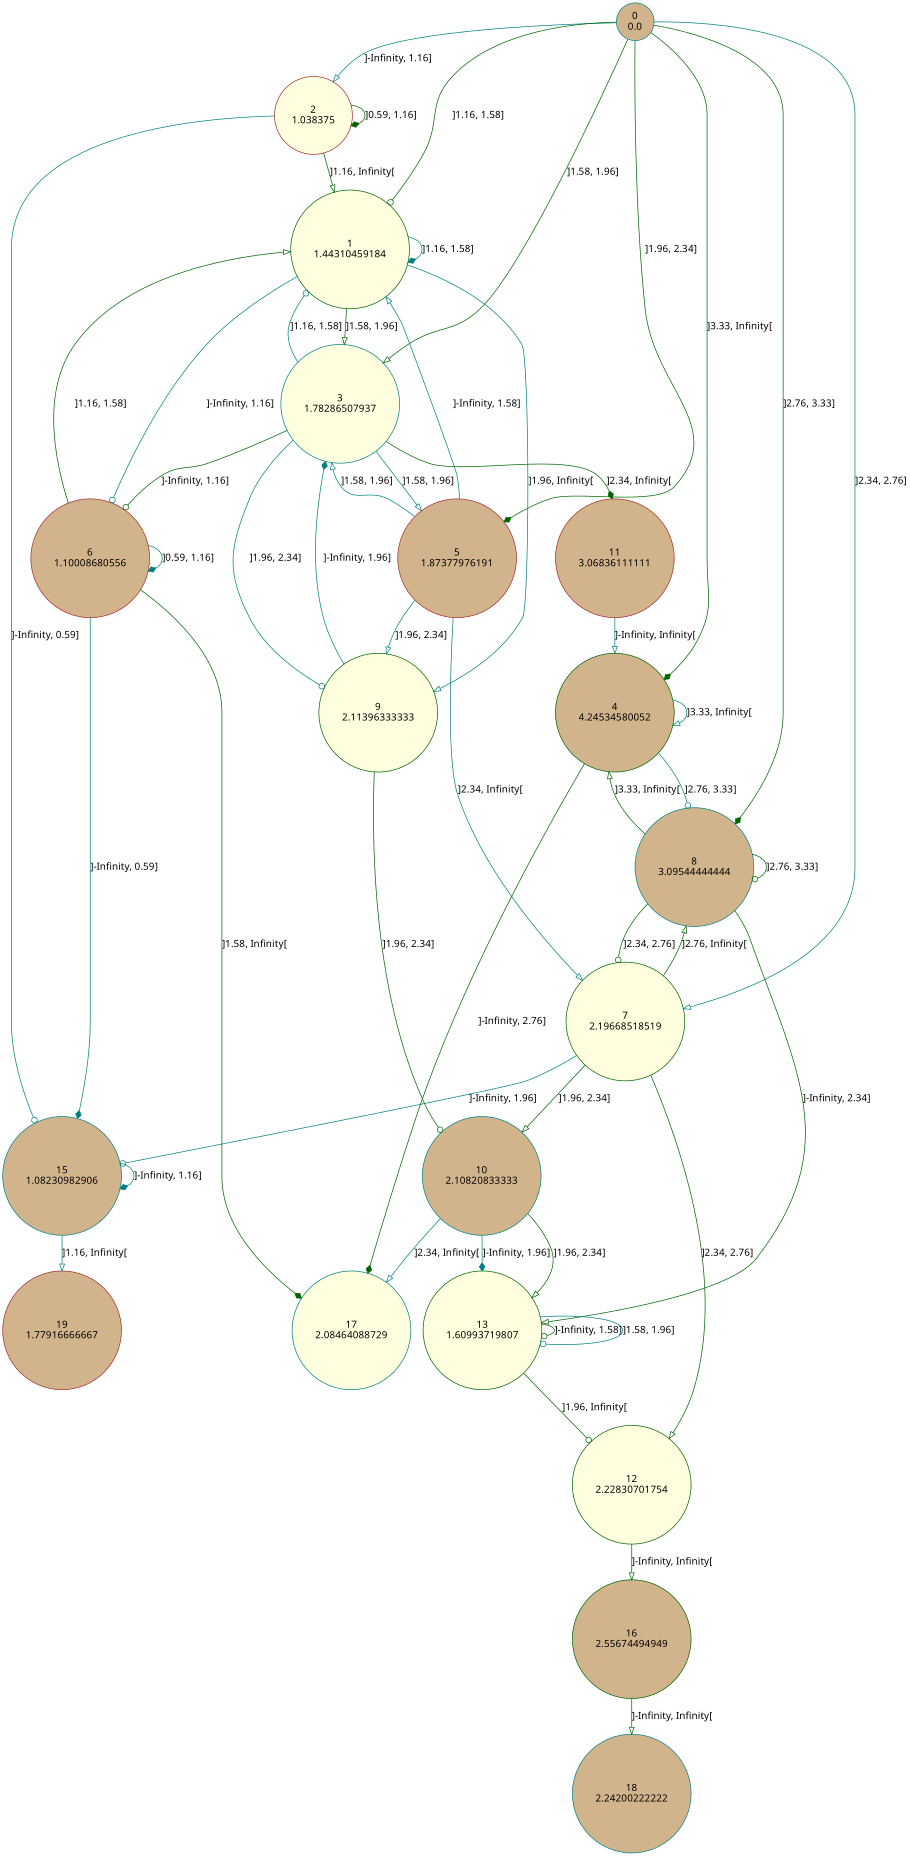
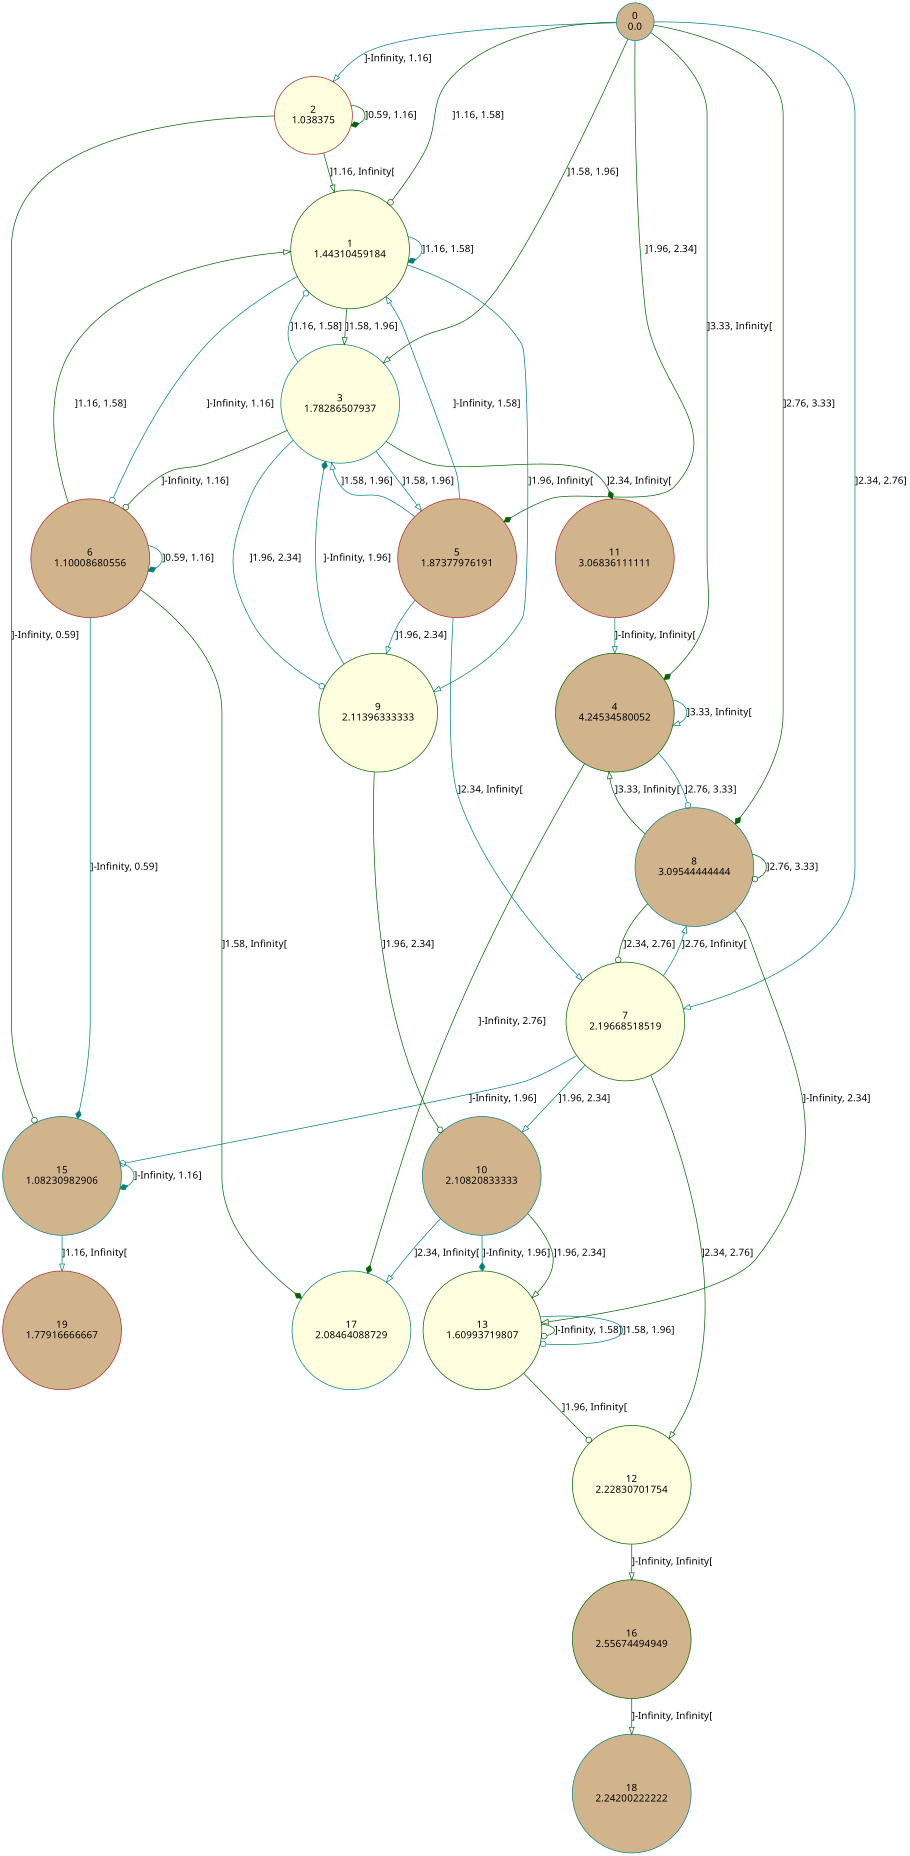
edge "2 1.038375" -> "15 1.08230982906": color teal -> darkgreen
edge "7 2.19668518519" -> "8 3.09544444444": color darkgreen -> teal
edge "7 2.19668518519" -> "10 2.10820833333": color darkgreen -> teal
